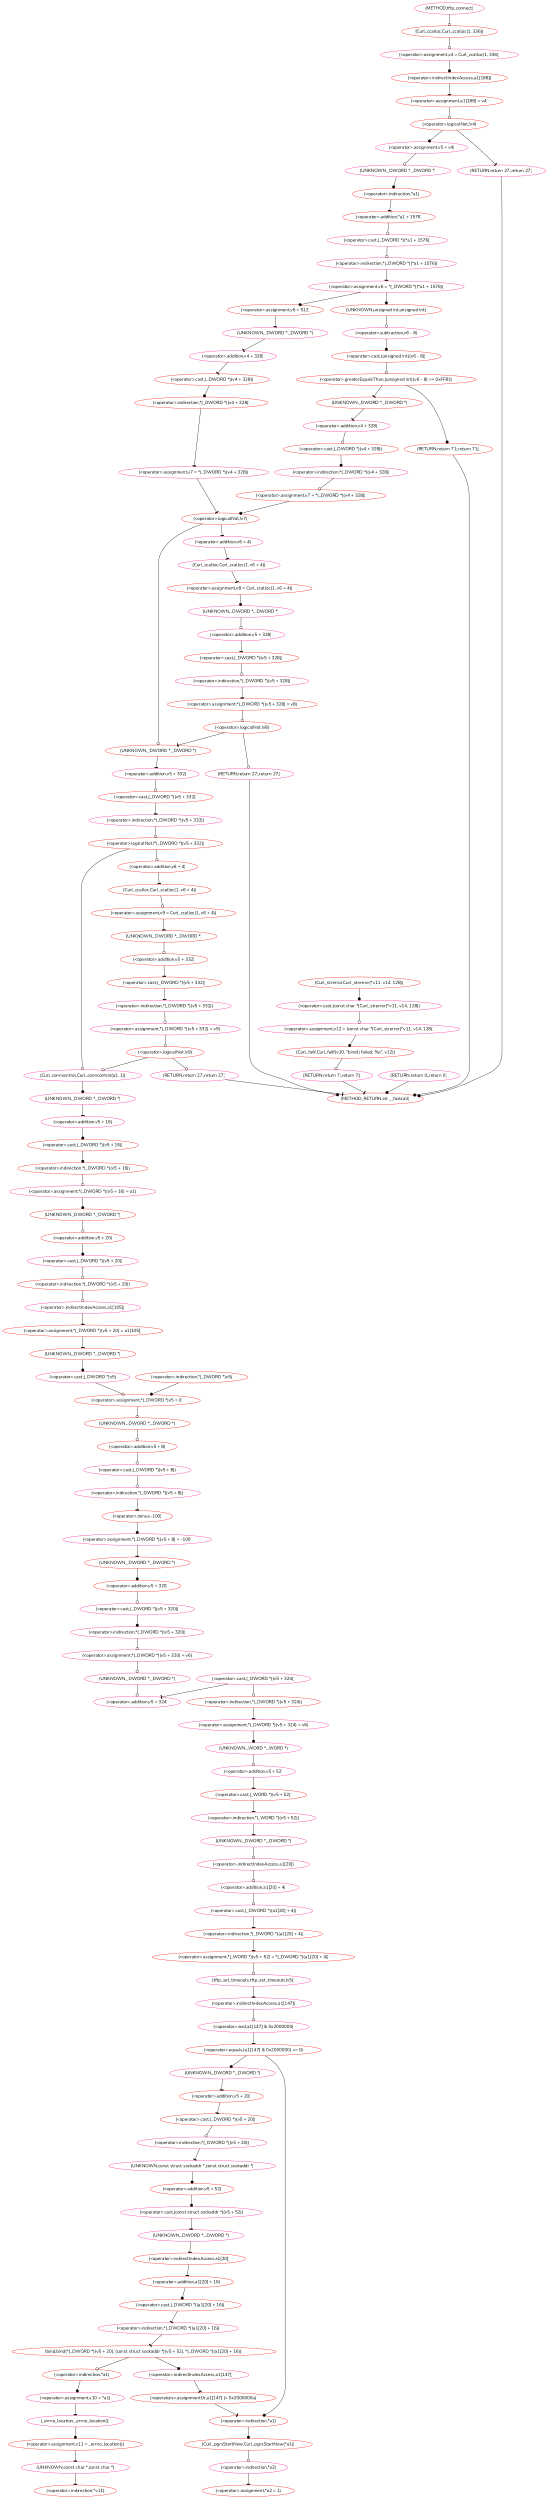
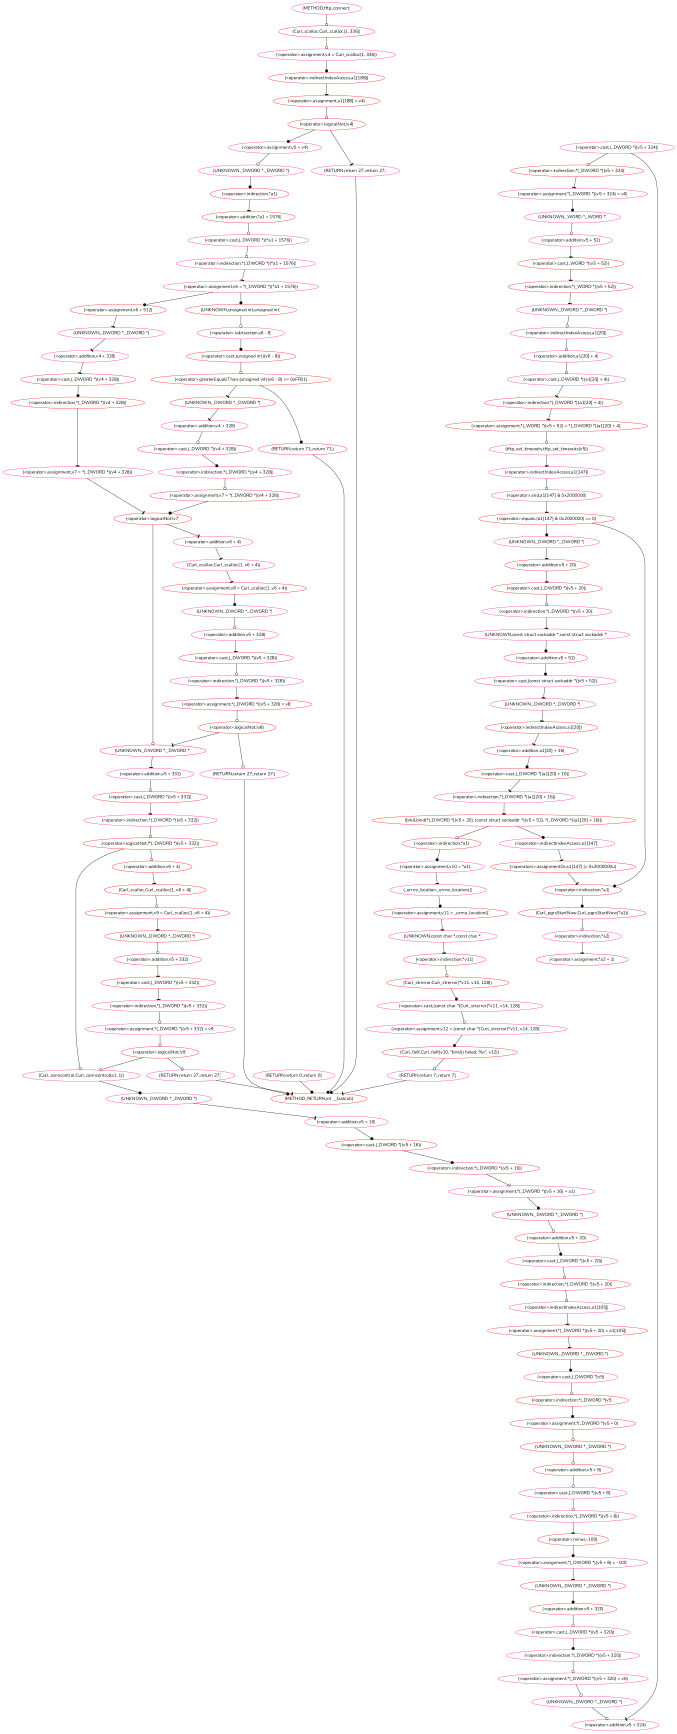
edge "(<operator>.indirection,*v11)" -> "(Curl_strerror,Curl_strerror(*v11, v14, 128))": added
edge "(<operator>.cast,(_DWORD *)v5)" -> "(<operator>.assignment,*(_DWORD *)v5 = 0)": now "(<operator>.cast,(_DWORD *)v5)" -> "(<operator>.indirection,*(_DWORD *)v5)"
node "(<operator>.indirection,*(_WORD *)(v5 + 52))": color deeppink -> red
